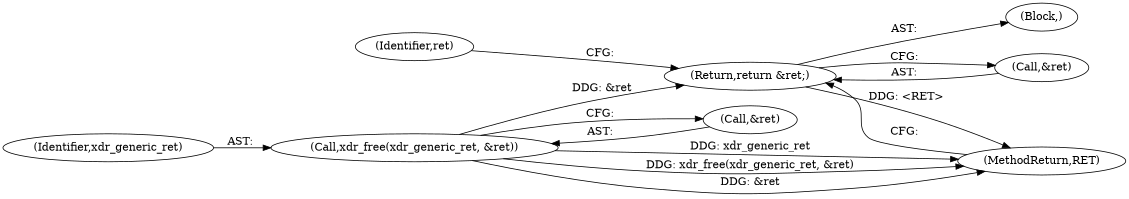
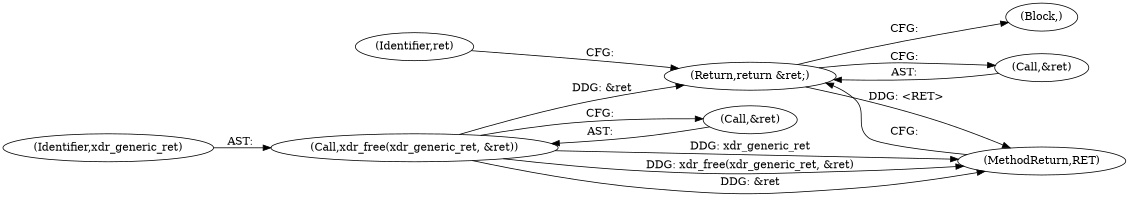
edge "(Return,return &ret;)" -> "(Block,)": label "AST: " -> "CFG: "
